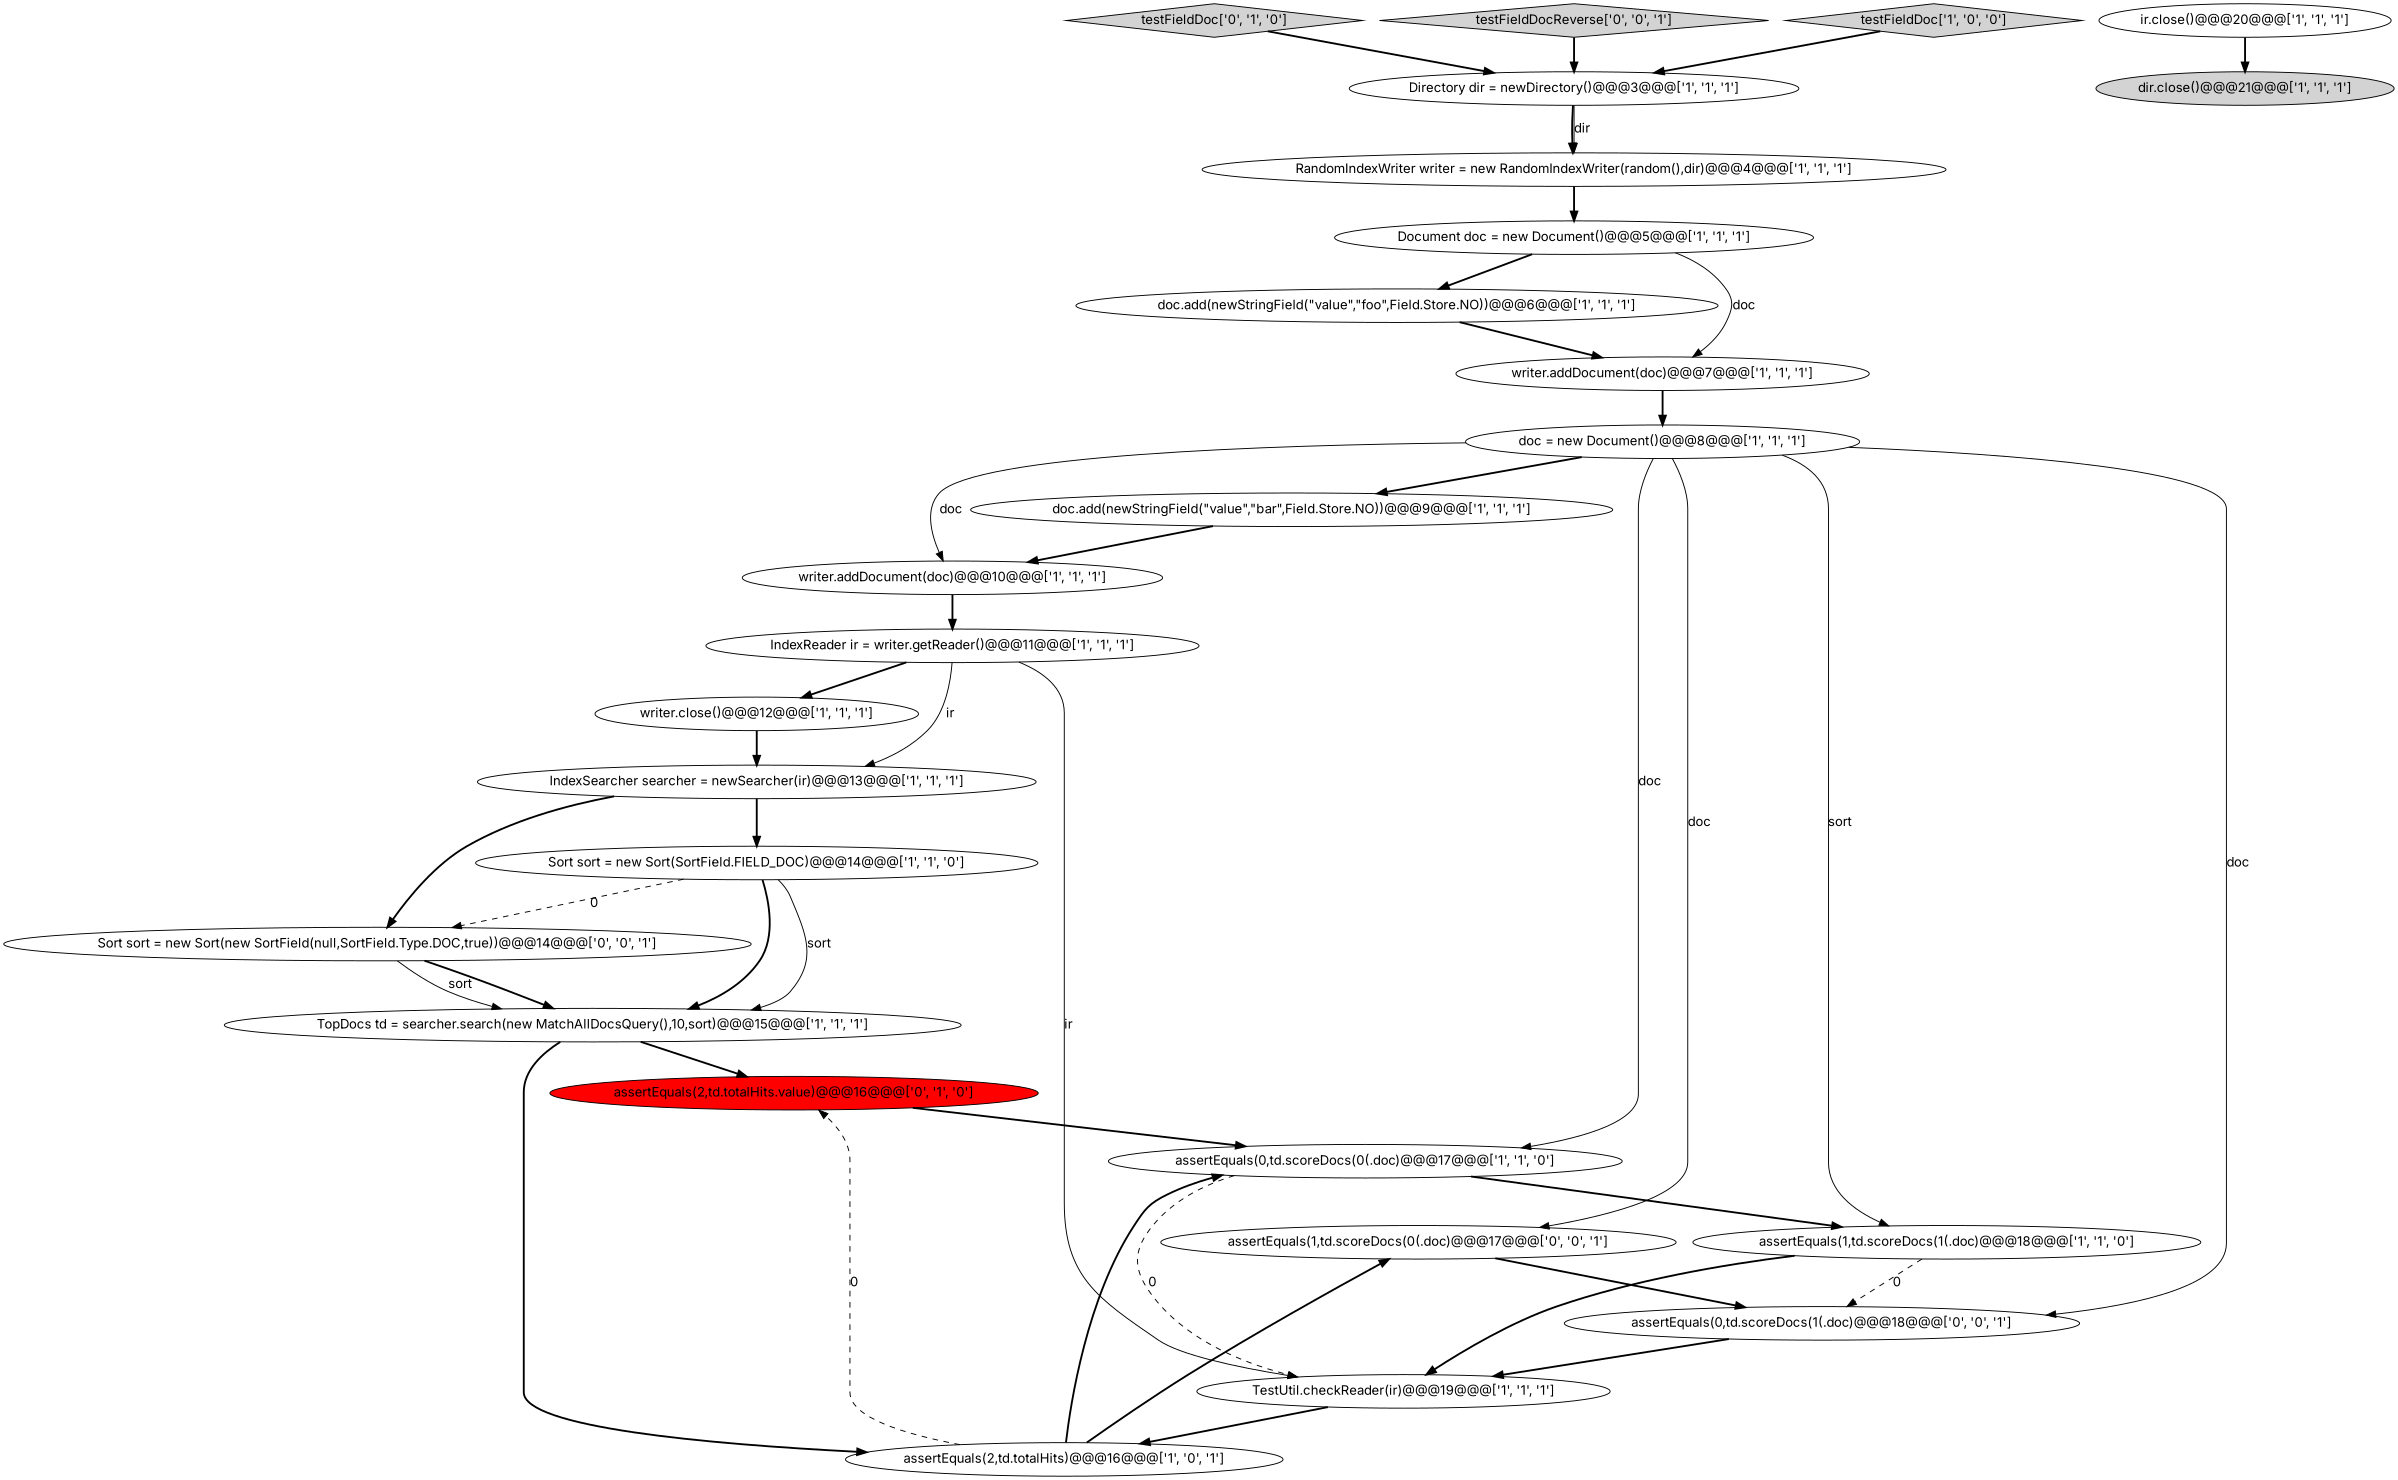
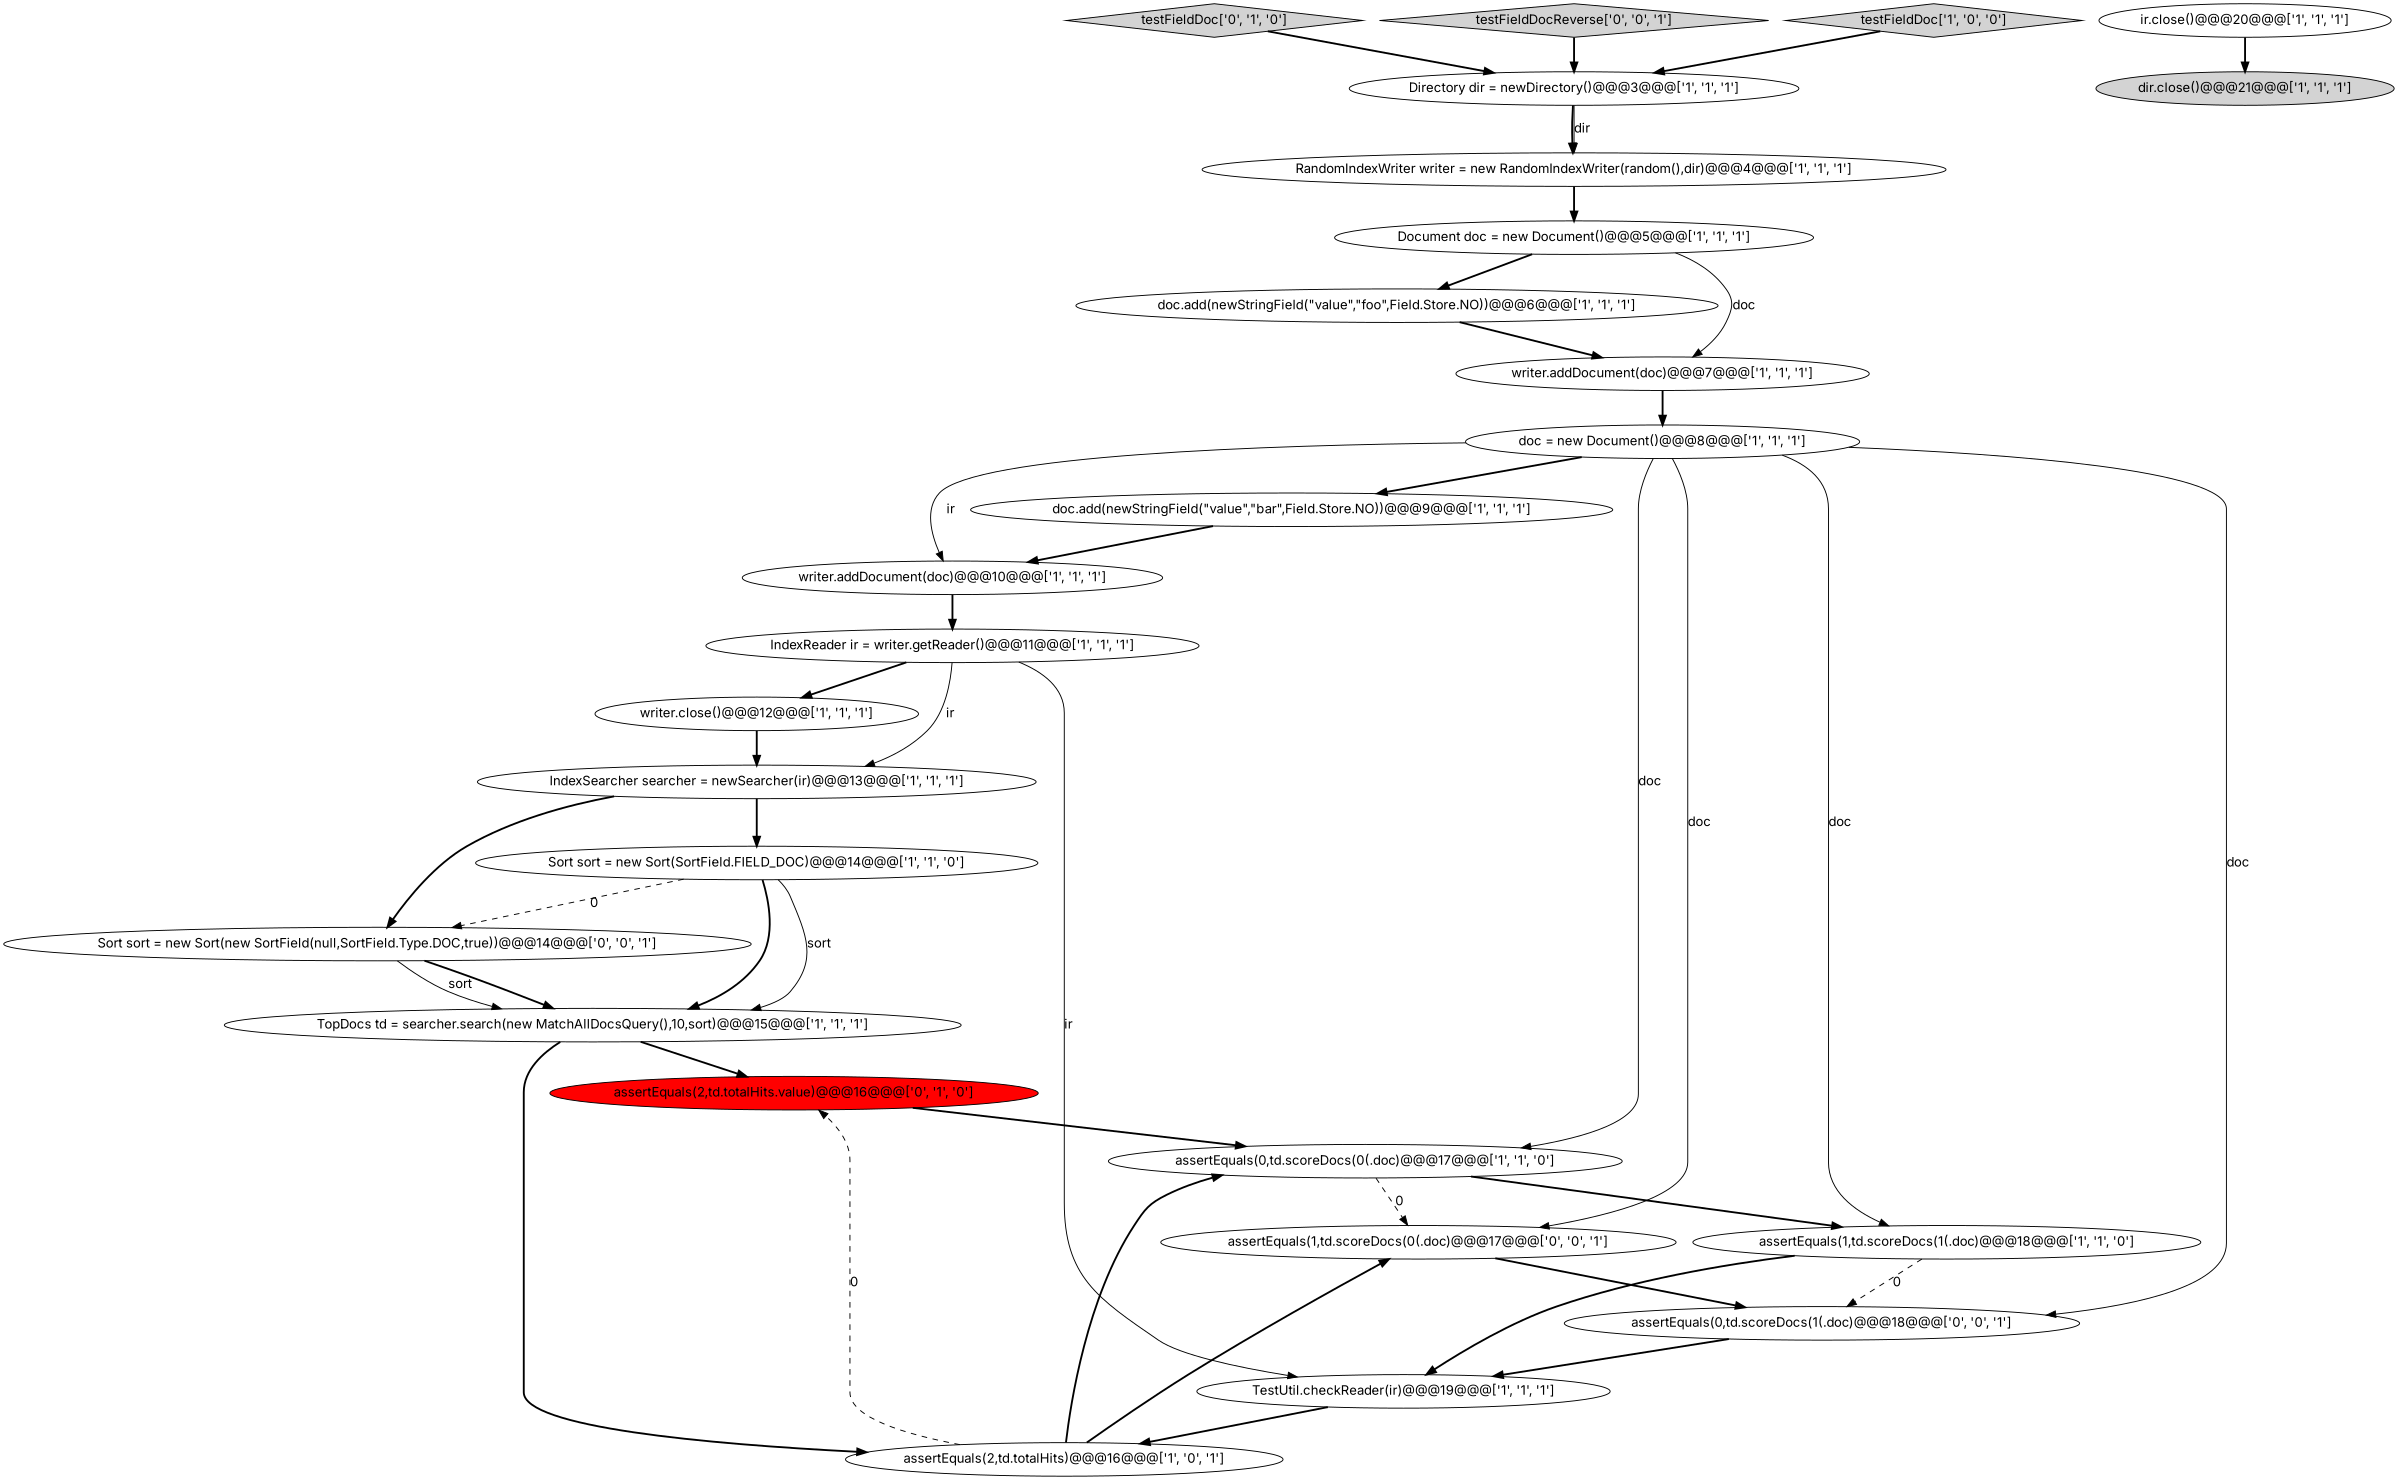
edge "doc = new Document()@@@8@@@['1', '1', '1']" -> "writer.addDocument(doc)@@@10@@@['1', '1', '1']": label "doc" -> "ir"
edge "doc = new Document()@@@8@@@['1', '1', '1']" -> "assertEquals(1,td.scoreDocs(1(.doc)@@@18@@@['1', '1', '0']": label "sort" -> "doc"
edge "assertEquals(0,td.scoreDocs(0(.doc)@@@17@@@['1', '1', '0']" -> "TestUtil.checkReader(ir)@@@19@@@['1', '1', '1']": now "assertEquals(0,td.scoreDocs(0(.doc)@@@17@@@['1', '1', '0']" -> "assertEquals(1,td.scoreDocs(0(.doc)@@@17@@@['0', '0', '1']"
